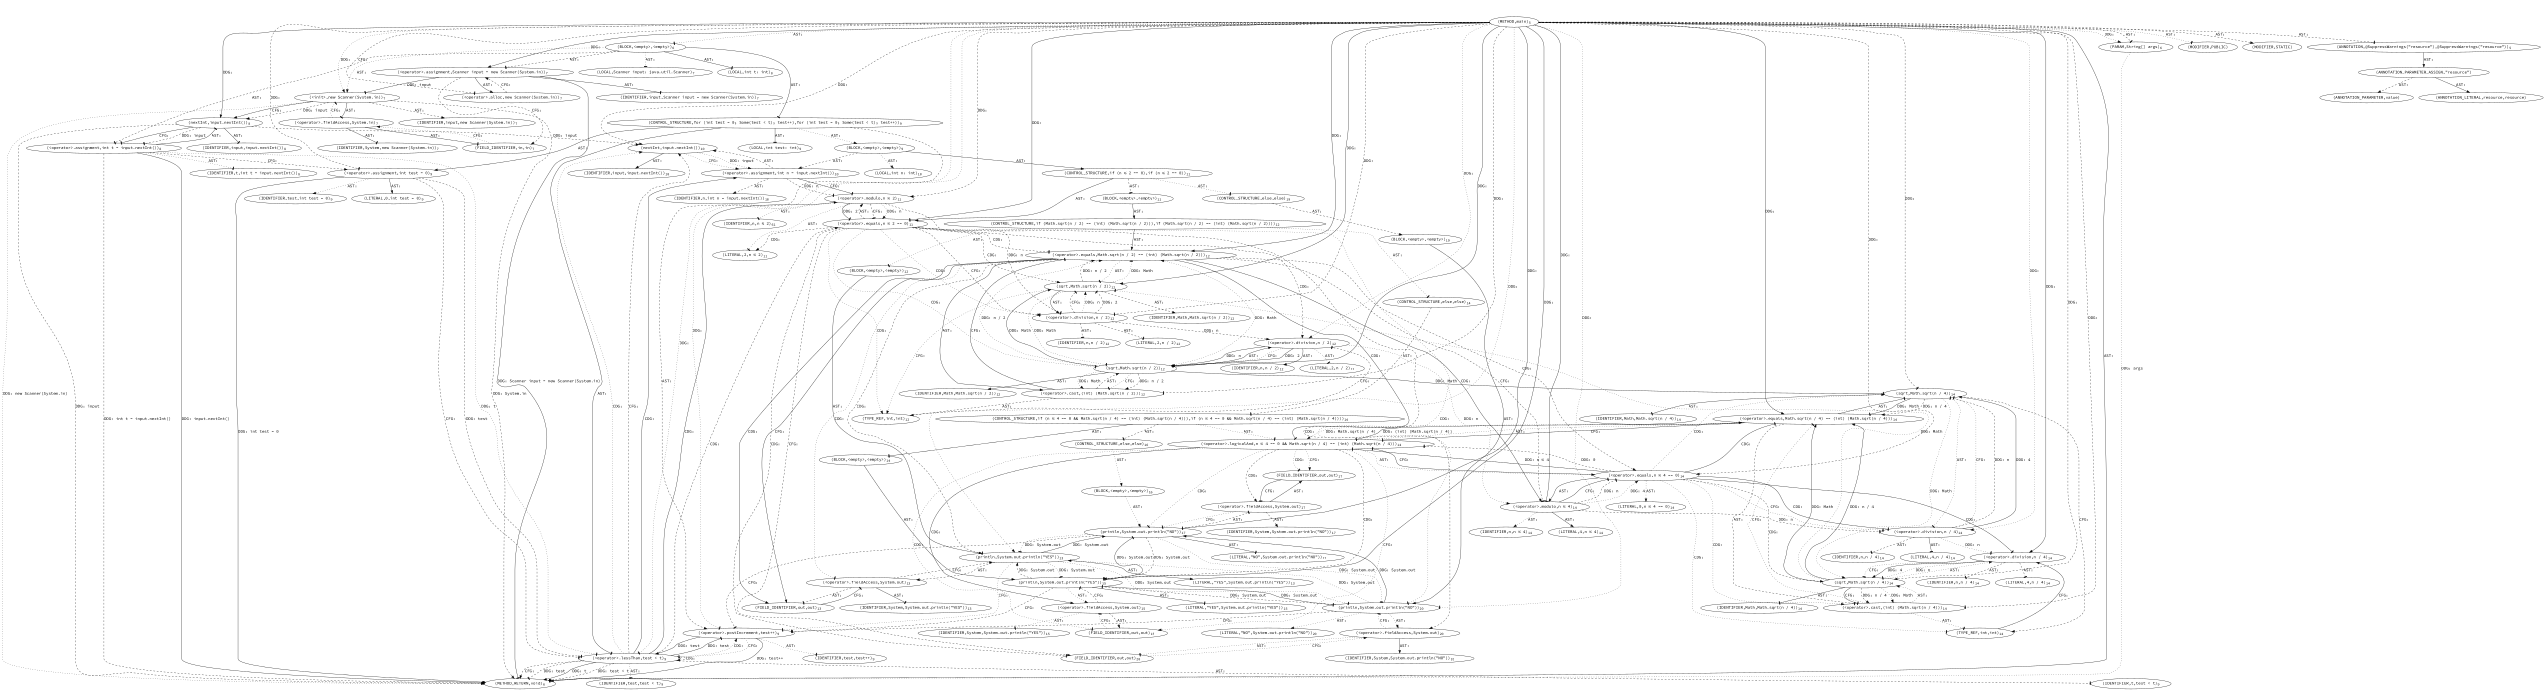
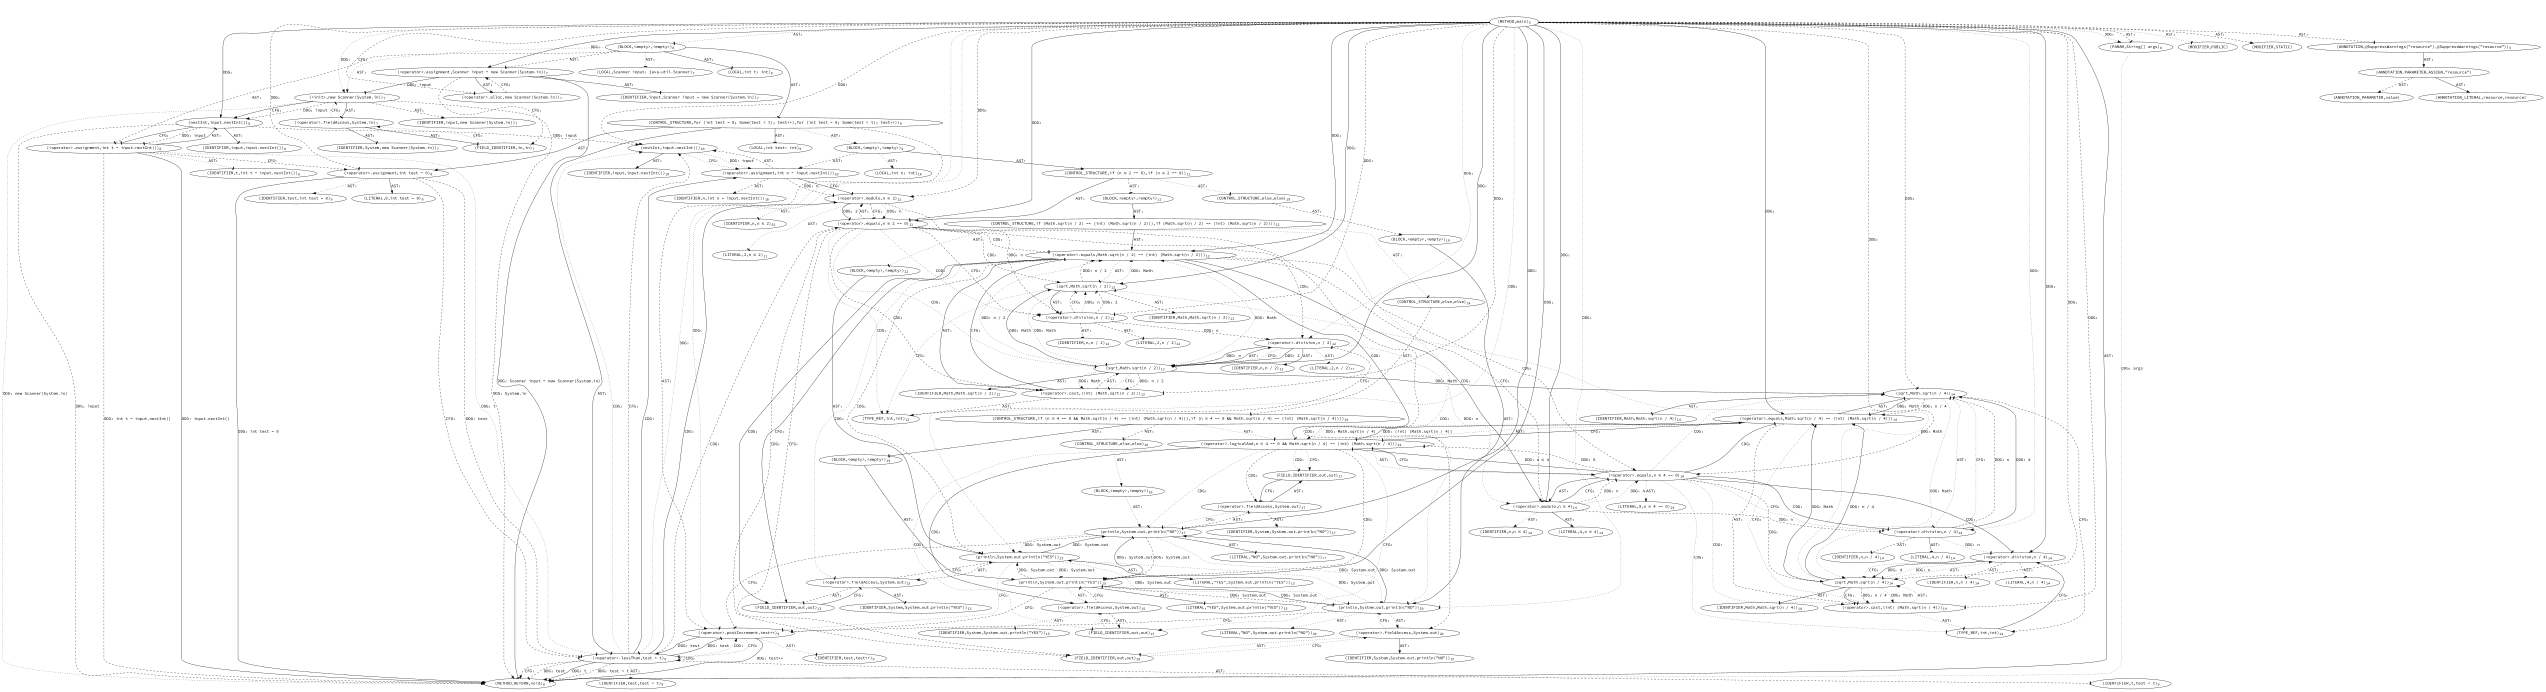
edge "(<operator>.equals,n % 2 == 0)" -> "(LITERAL,2,n % 2)": now "(<operator>.equals,n % 2 == 0)" -> "(<operator>.cast,(int) (Math.sqrt(n / 2)))"
